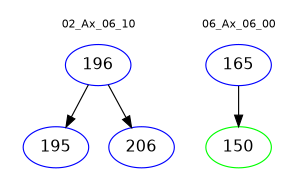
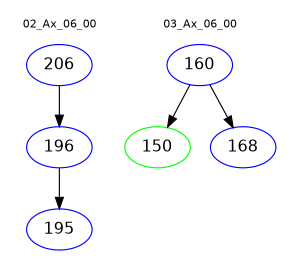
cluster "02_Ax_06_10": label "02_Ax_06_10" -> "02_Ax_06_00"
cluster "06_Ax_06_00": label "06_Ax_06_00" -> "03_Ax_06_00"
node "165": label "165" -> "160"
edge "196" -> "206": reversed
node "168": added
